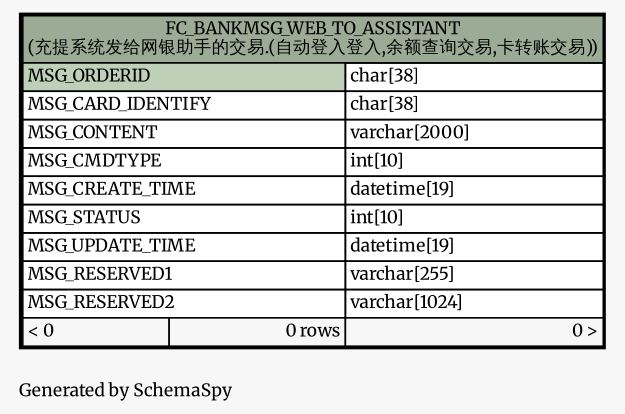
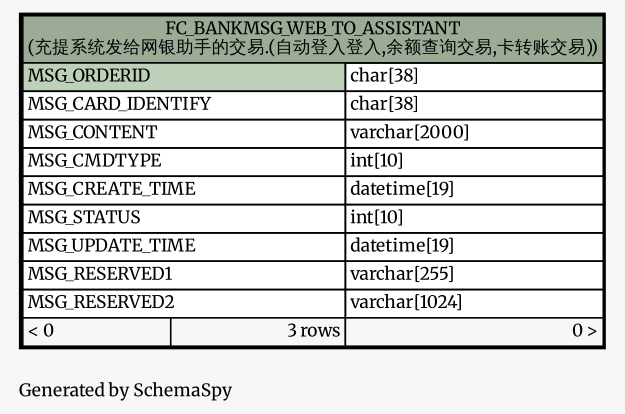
node "FC_BANKMSG_WEB_TO_ASSISTANT": text "0 rows" -> "3 rows"
